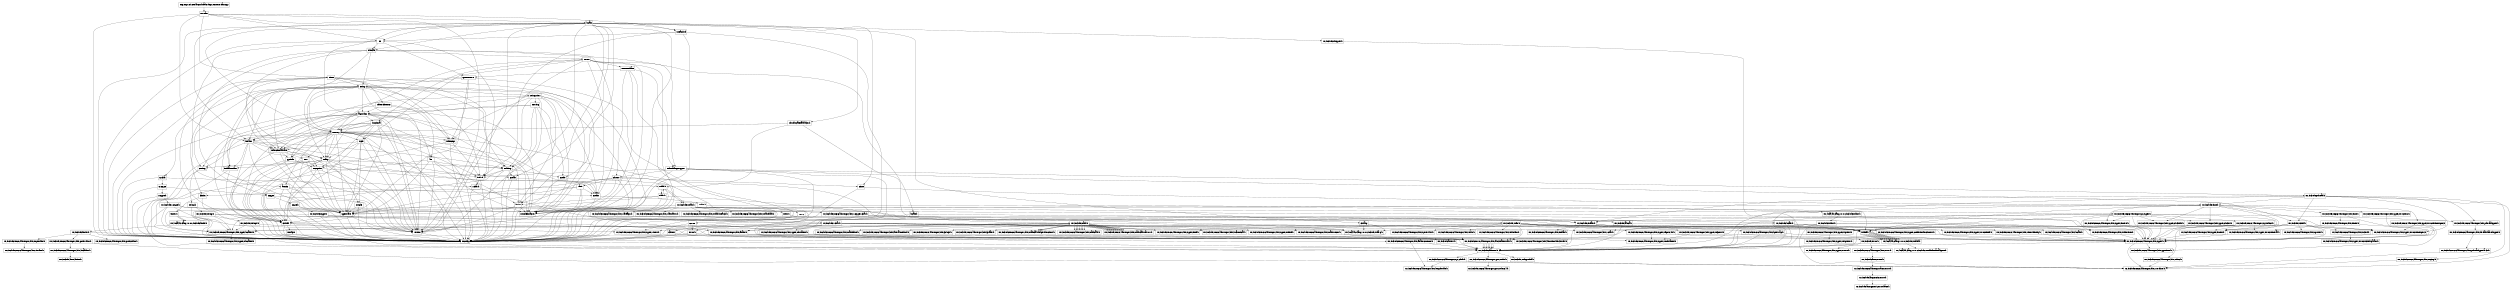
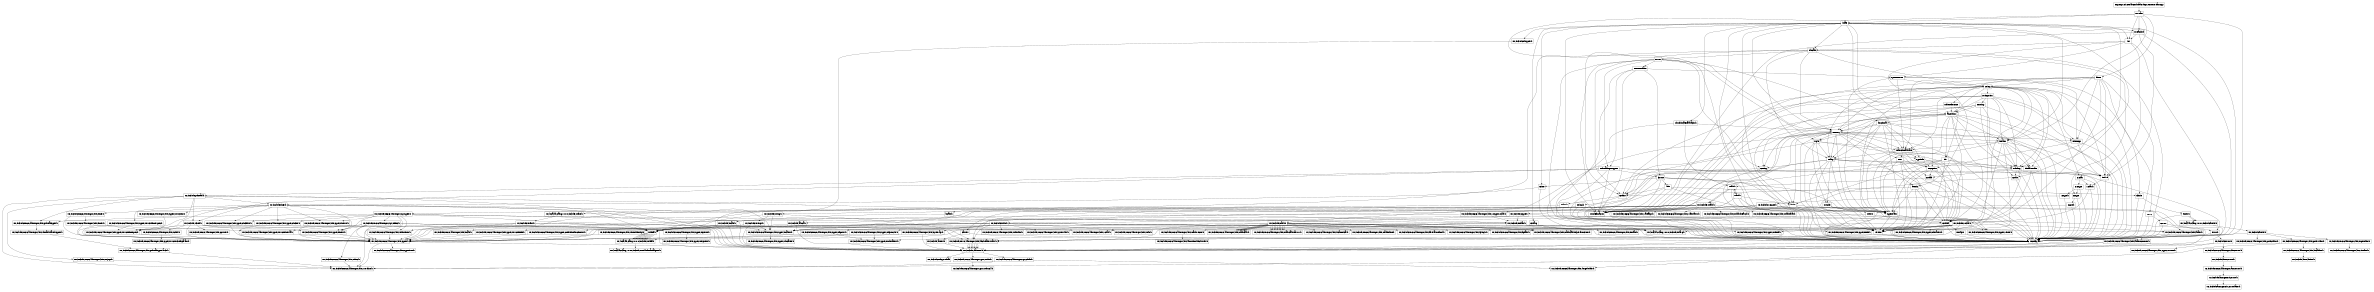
edge "usr/include/x86_64-linux-gnu/bits/types/struct_itimerspec.h" -> "usr/include/x86_64-linux-gnu/bits/typesizes.h": now "usr/include/x86_64-linux-gnu/bits/types/struct_itimerspec.h" -> "usr/include/x86_64-linux-gnu/bits/types.h"
node "usr/include/lib-generic/errno.h": label "usr/include/lib-generic/errno.h" -> "usr/include/asm-generic/errno.h"
